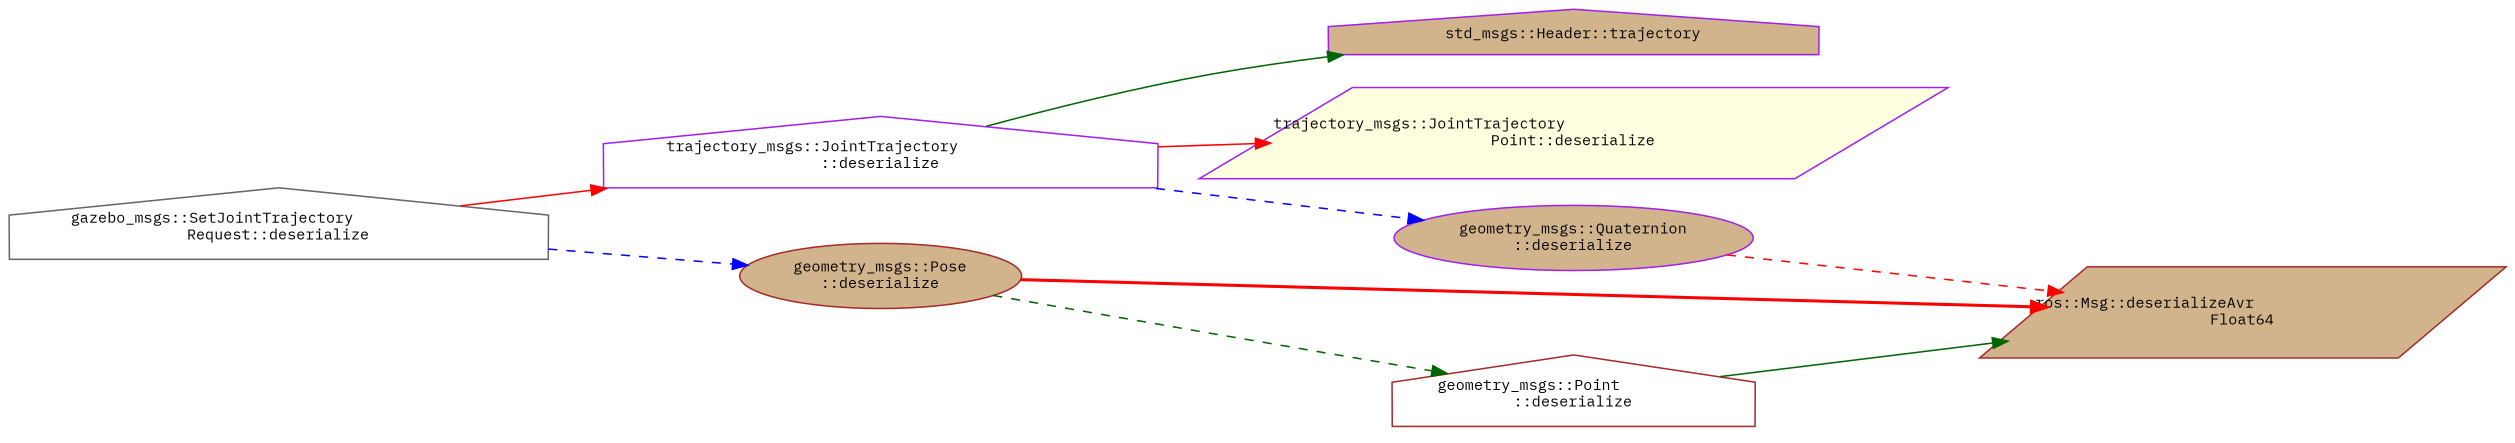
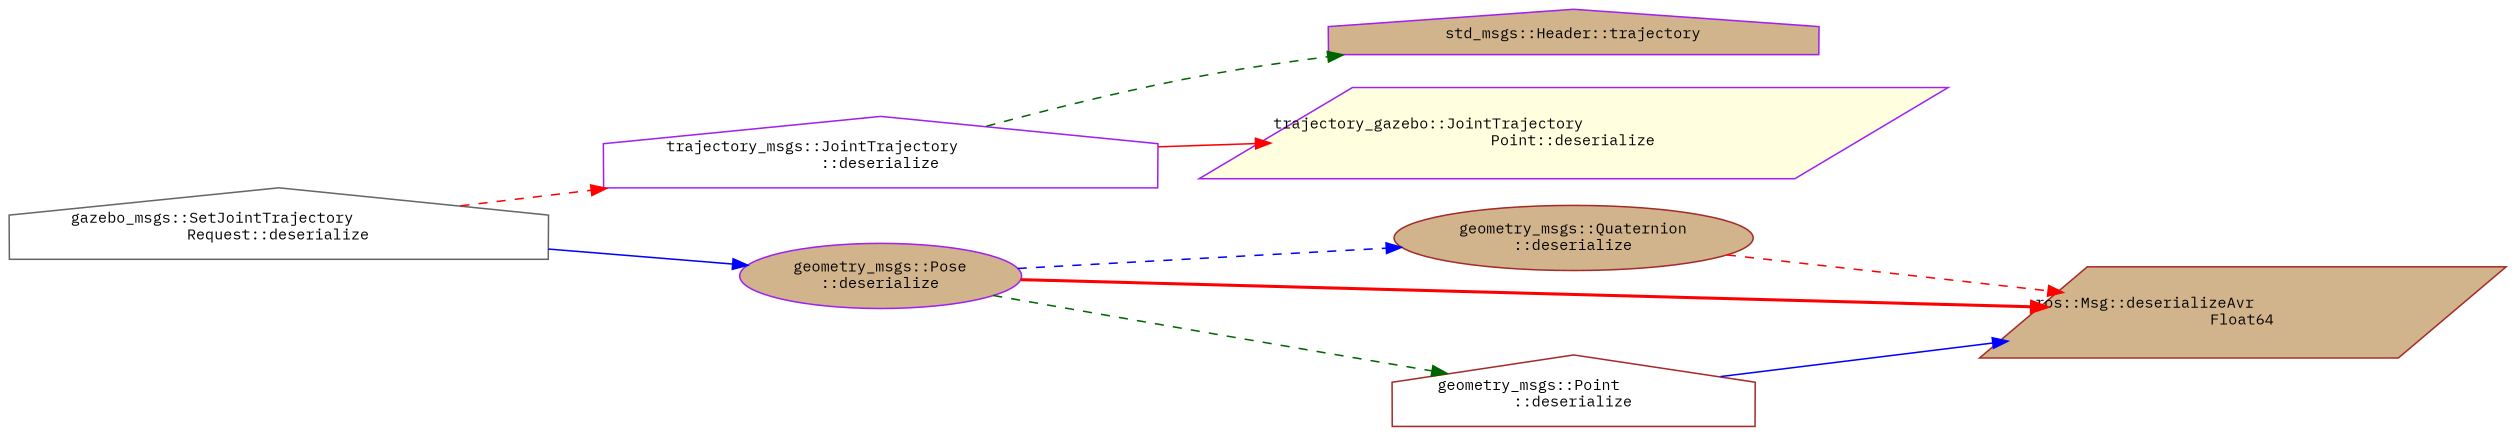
edge "trajectory_msgs::JointTrajectory ::deserialize" -> "std_msgs::Header::trajectory": style solid -> dashed
node "trajectory_msgs::JointTrajectory Point::deserialize": label "trajectory_msgs::JointTrajectory Point::deserialize" -> "trajectory_gazebo::JointTrajectory Point::deserialize"
edge "gazebo_msgs::SetJointTrajectory Request::deserialize" -> "trajectory_msgs::JointTrajectory ::deserialize": style solid -> dashed
edge "trajectory_msgs::JointTrajectory ::deserialize" -> "geometry_msgs::Quaternion ::deserialize": now "geometry_msgs::Pose ::deserialize" -> "geometry_msgs::Quaternion ::deserialize"
node "geometry_msgs::Quaternion ::deserialize": color purple -> brown
edge "gazebo_msgs::SetJointTrajectory Request::deserialize" -> "geometry_msgs::Pose ::deserialize": style dashed -> solid
node "geometry_msgs::Pose ::deserialize": color brown -> purple
edge "geometry_msgs::Point ::deserialize" -> "ros::Msg::deserializeAvr Float64": color darkgreen -> blue
